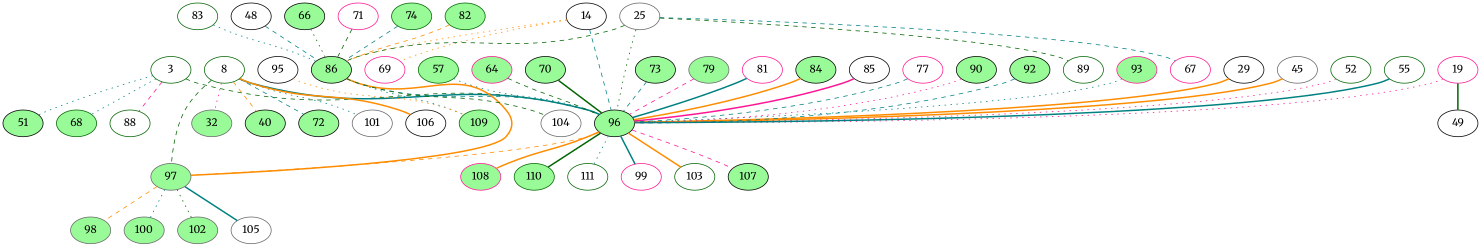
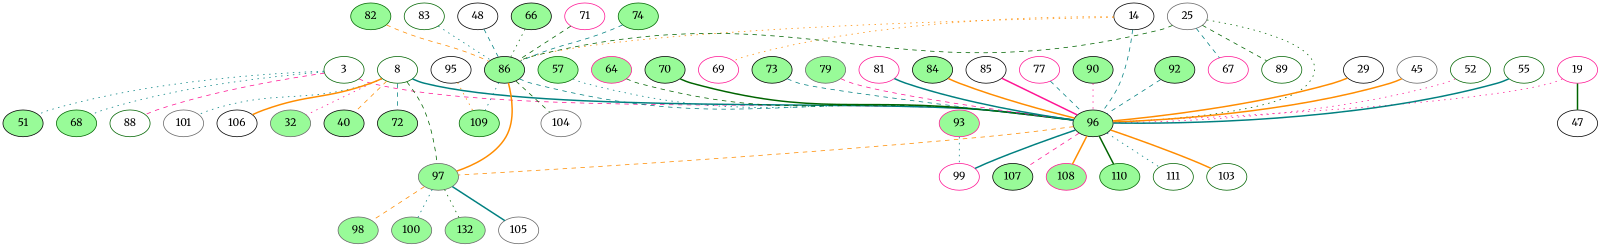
edge "3" -- "96": color darkgreen -> deeppink
edge "93" -- "96": now "93" -- "99"
node "49": label "49" -> "47"
node "102": label "102" -> "132"
